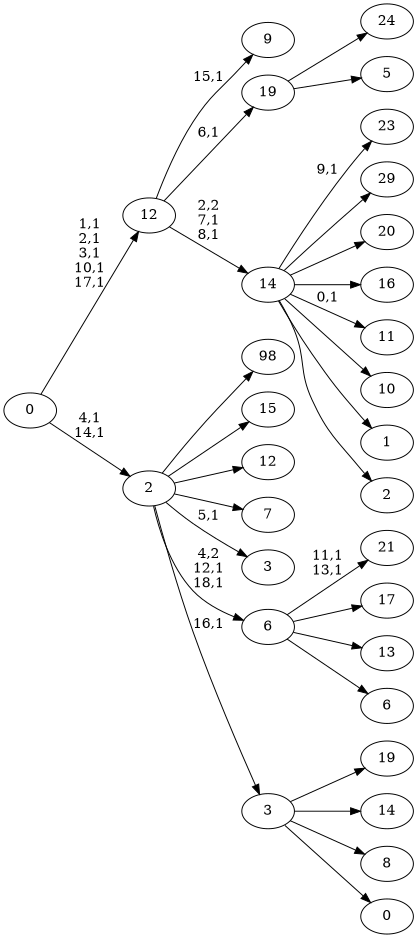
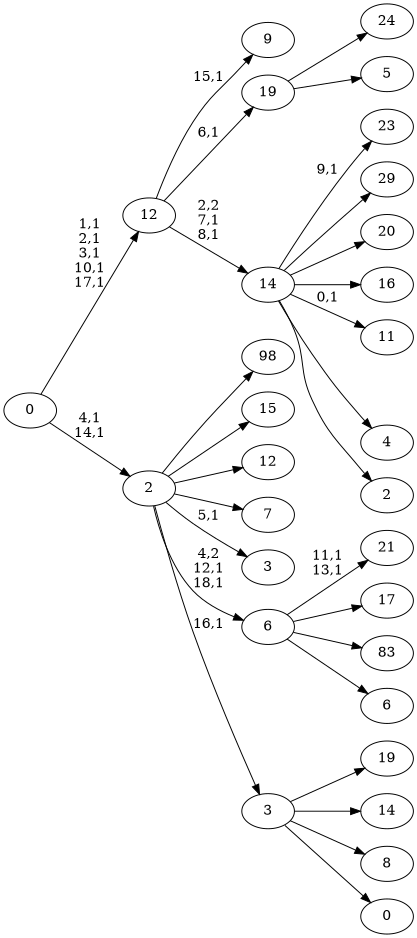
node "10": removed
node "1": label "1" -> "4"
node "13": label "13" -> "83"
